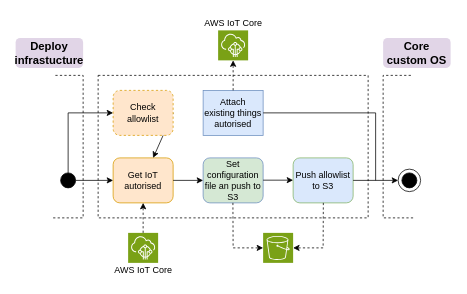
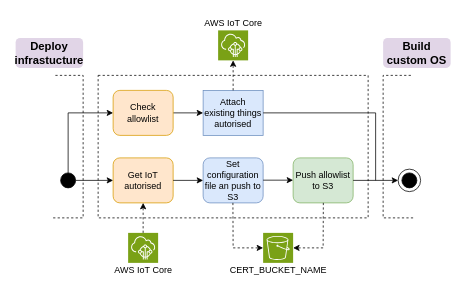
node "Core custom OS": label "Core custom OS" -> "Build custom OS"
node "Check allowlist": style dashed -> solid
edge "Check allowlist" -> "Get IoT autorised": now "Check allowlist" -> "Attach existing things autorised"
node "Set configuration file an push to S3": fillcolor #d5e8d4 -> #dae8fc
node "Push allowlist to S3": fillcolor #dae8fc -> #d5e8d4
node "CERT_BUCKET_NAME": added
